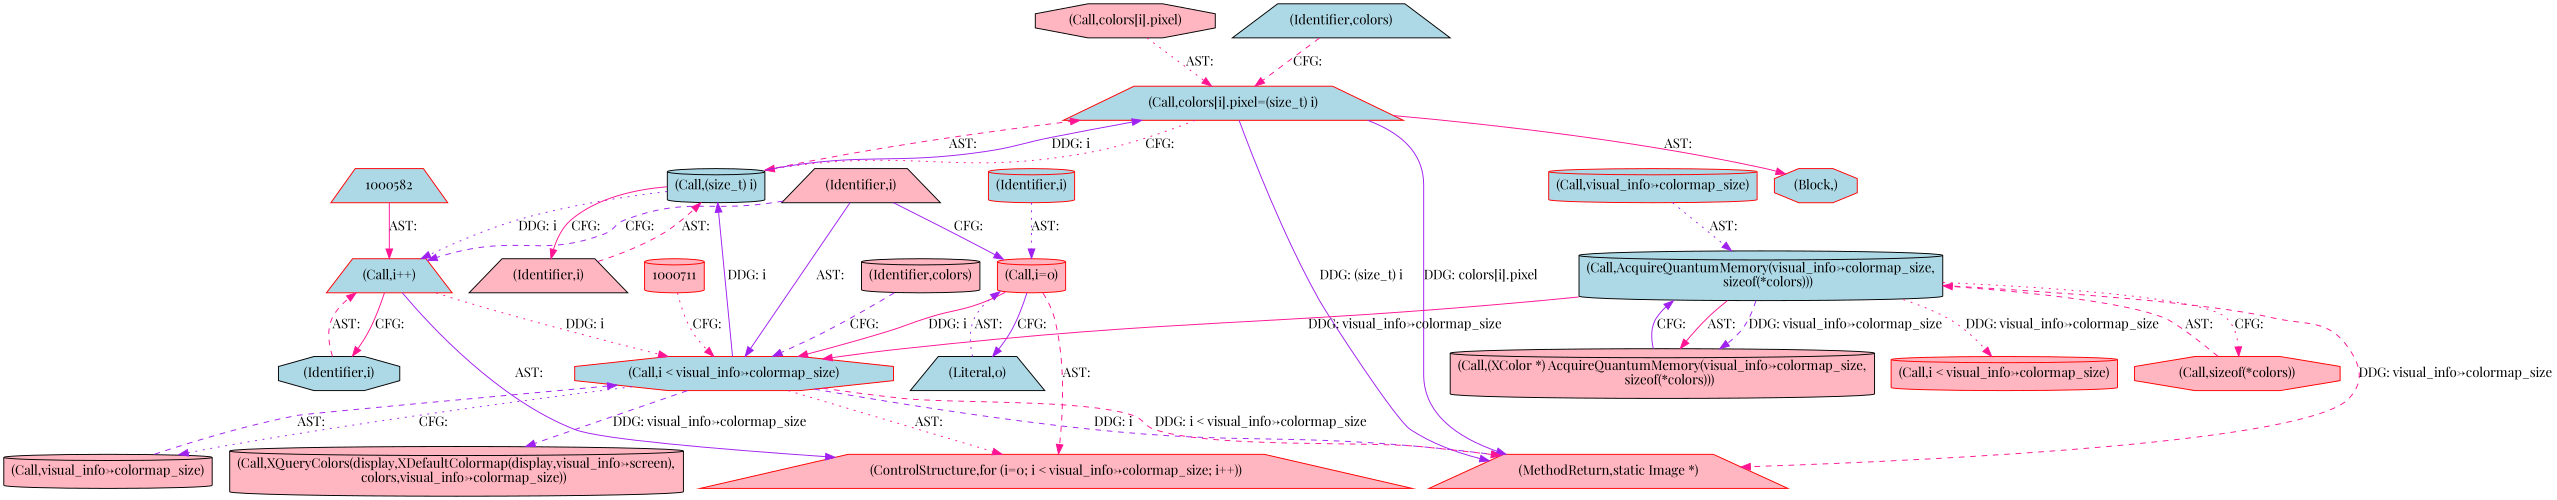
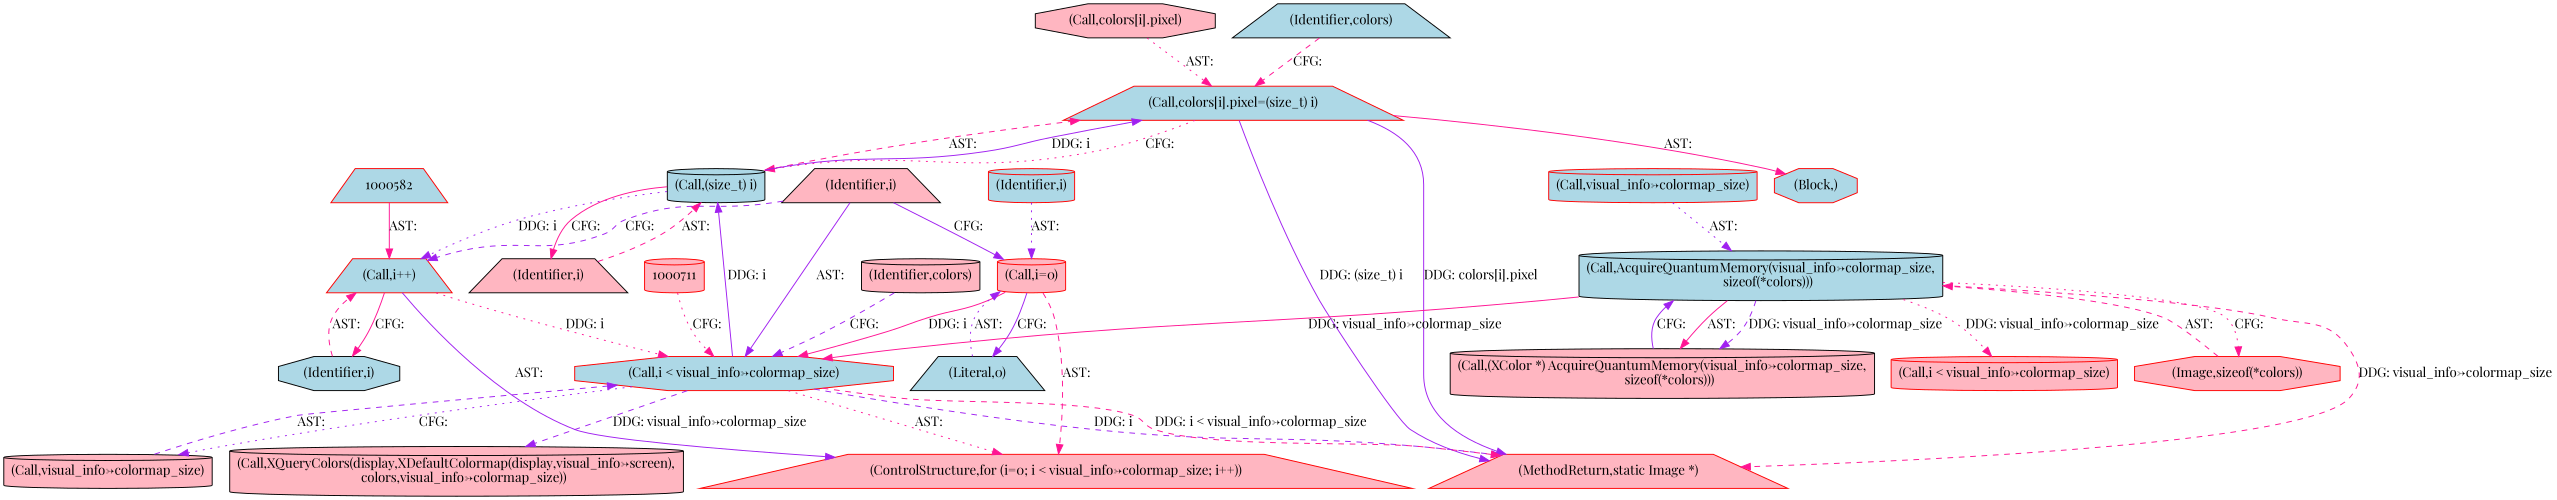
node "(Call,sizeof(*colors))": label "(Call,sizeof(*colors))" -> "(Image,sizeof(*colors))"
